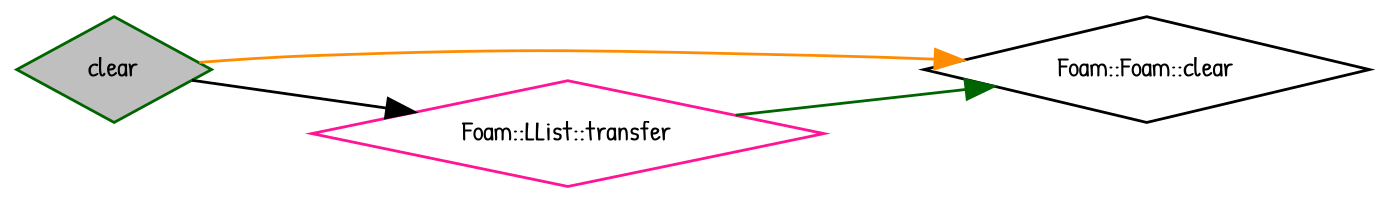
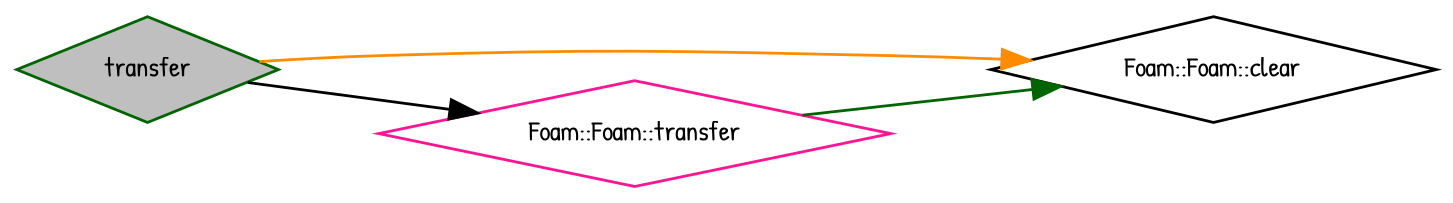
node "clear": label "clear" -> "transfer"
node "Foam::LList::transfer": label "Foam::LList::transfer" -> "Foam::Foam::transfer"
